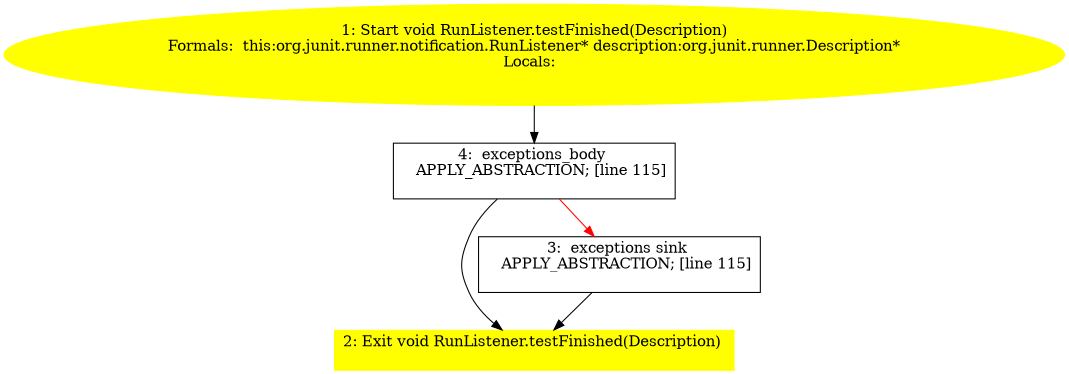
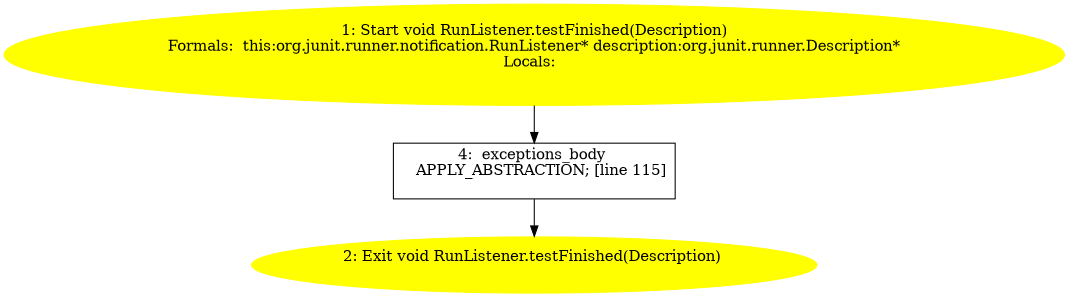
node "3:  exceptions sink APPLY_ABSTRACTION; [line 115]": removed
node "2: Exit void RunListener.testFinished(Description)": shape box -> ellipse
